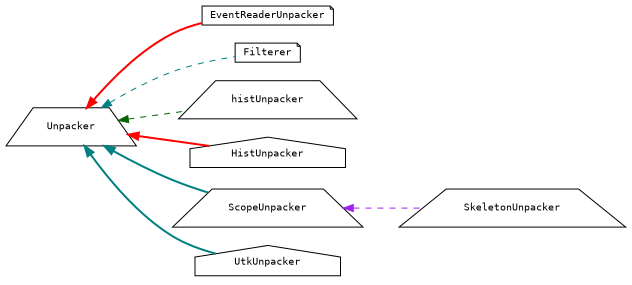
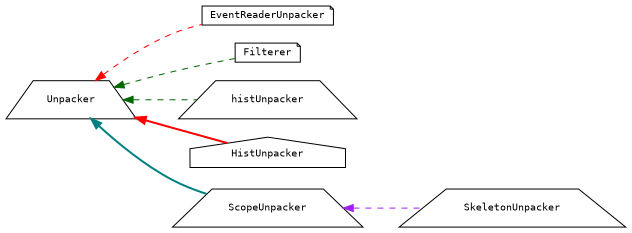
edge "EventReaderUnpacker" -> "Unpacker": style bold -> dashed
edge "Filterer" -> "Unpacker": color teal -> darkgreen
node "UtkUnpacker": removed
